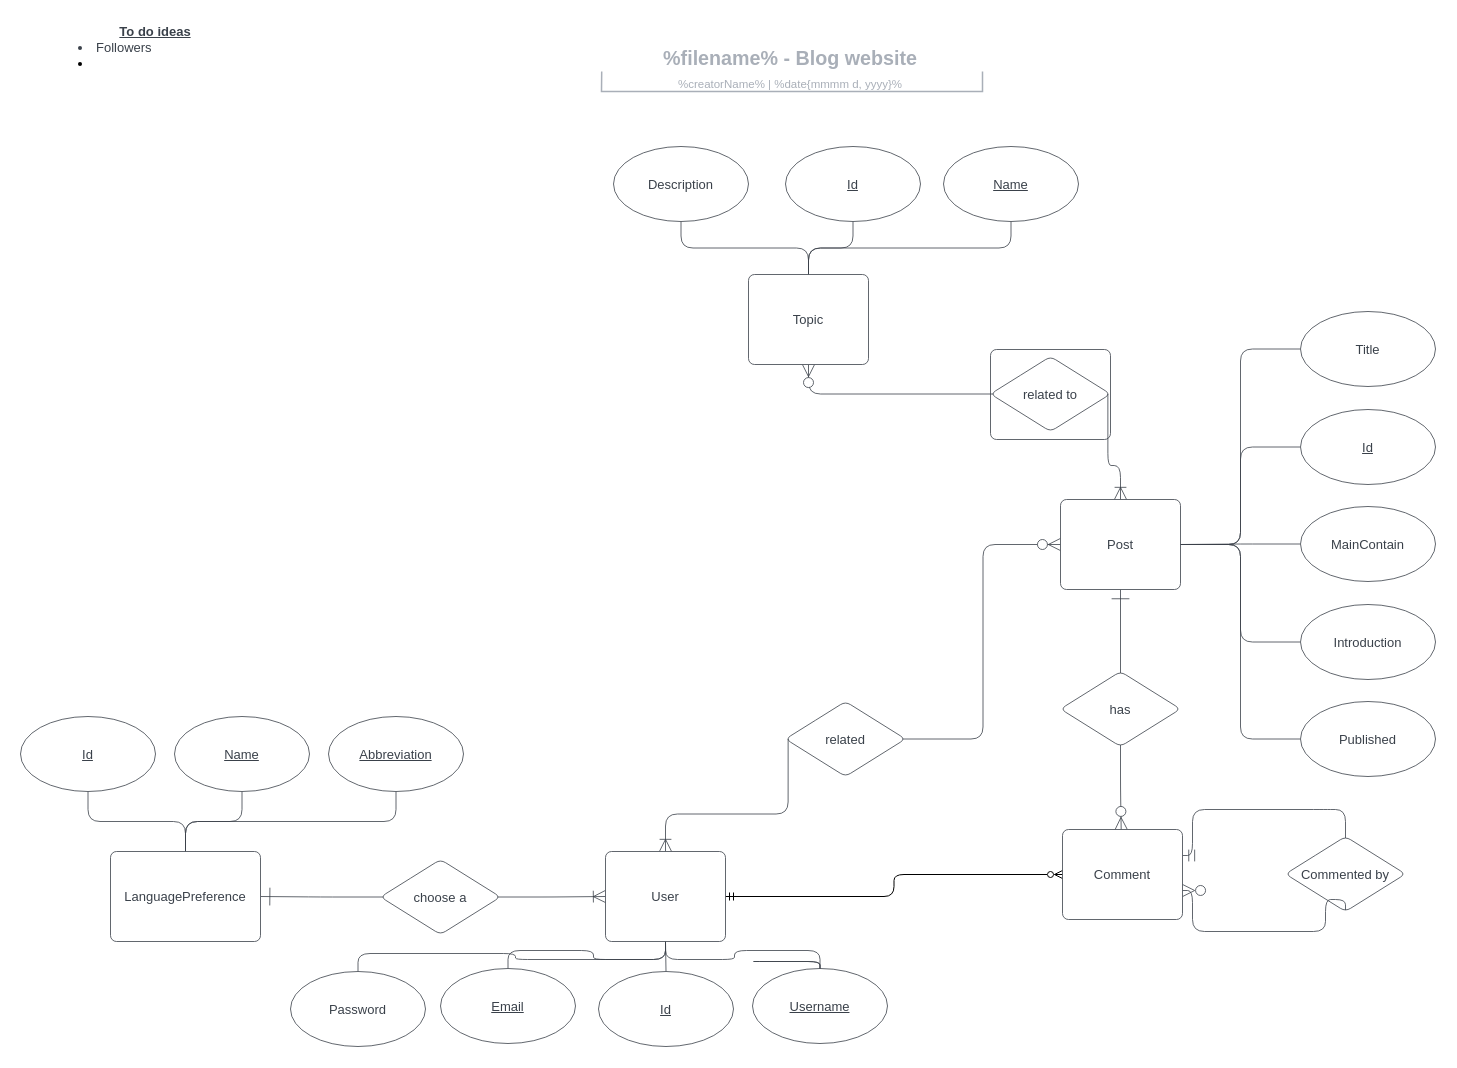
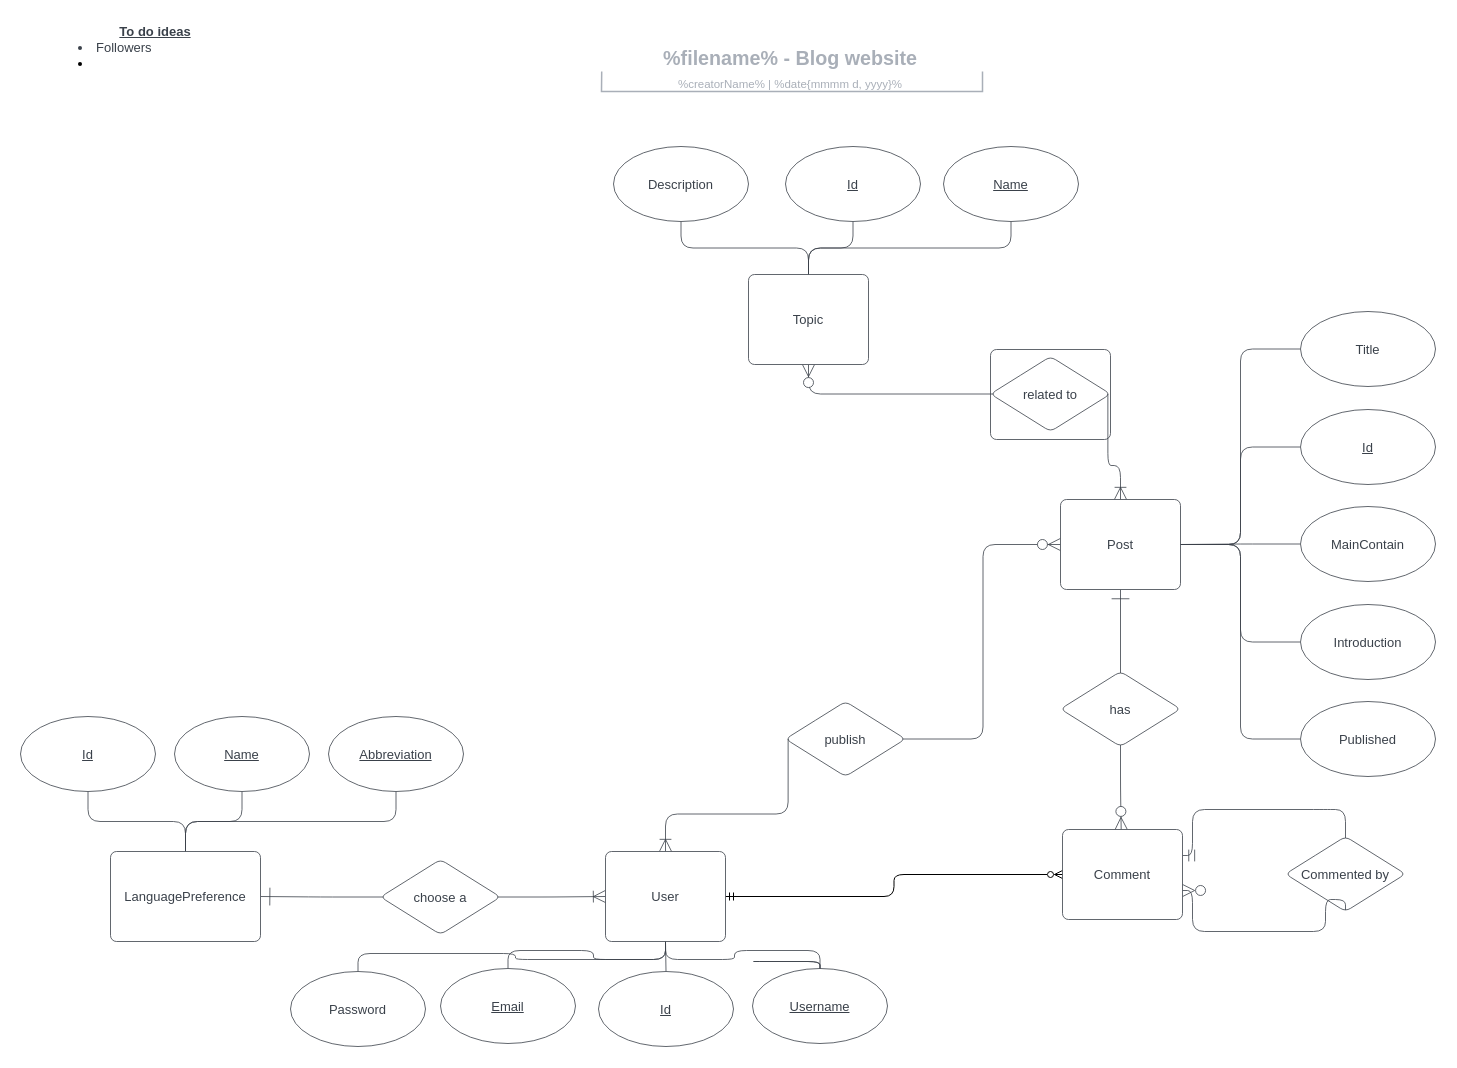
node "related": label "related" -> "publish"
